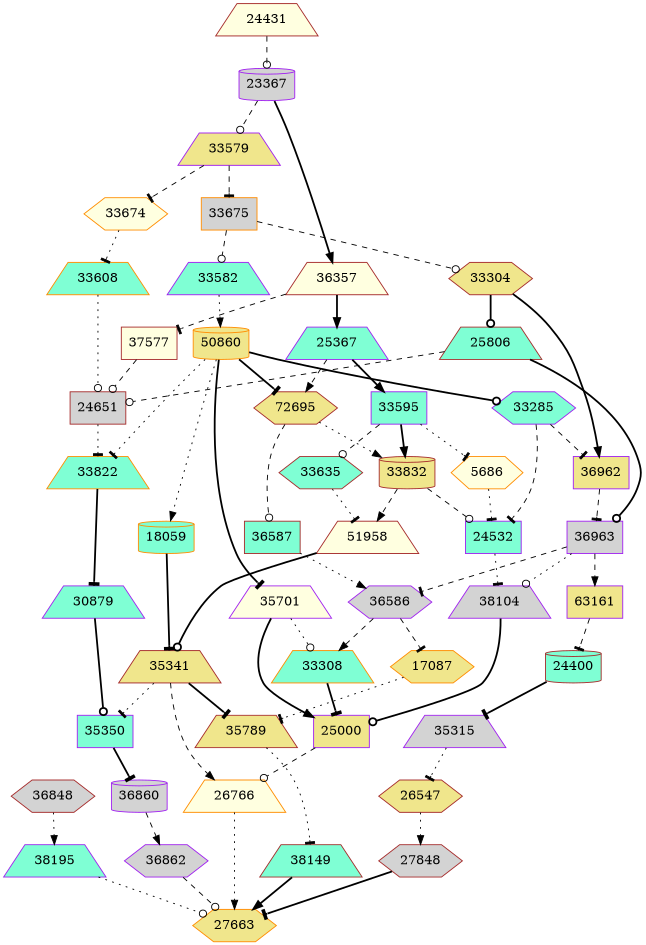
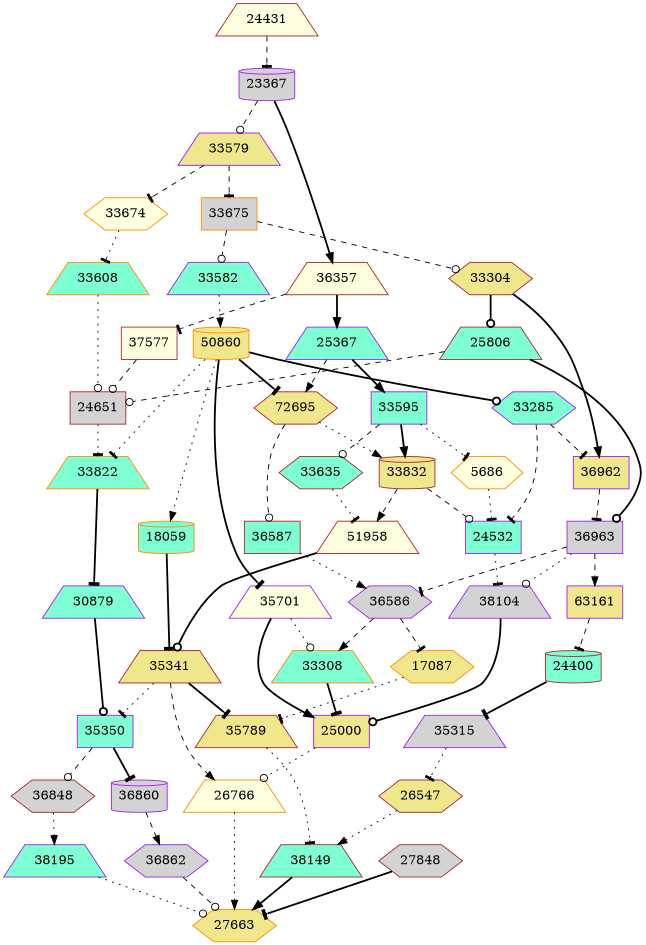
edge "24431" -> "23367": arrowhead odot -> tee
edge "35350" -> "36848": added
edge "25000" -> "26766": style dashed -> dotted
edge "26547" -> "27848": now "26547" -> "38149"
